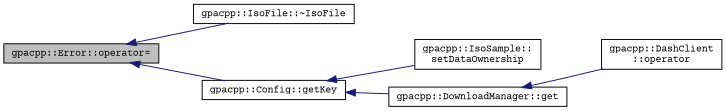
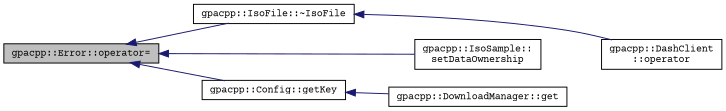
edge "gpacpp::IsoSample:: setDataOwnership" -> "gpacpp::Config::getKey": now "gpacpp::IsoSample:: setDataOwnership" -> "gpacpp::Error::operator="
edge "gpacpp::DashClient ::operator" -> "gpacpp::DownloadManager::get": now "gpacpp::DashClient ::operator" -> "gpacpp::IsoFile::~IsoFile"
